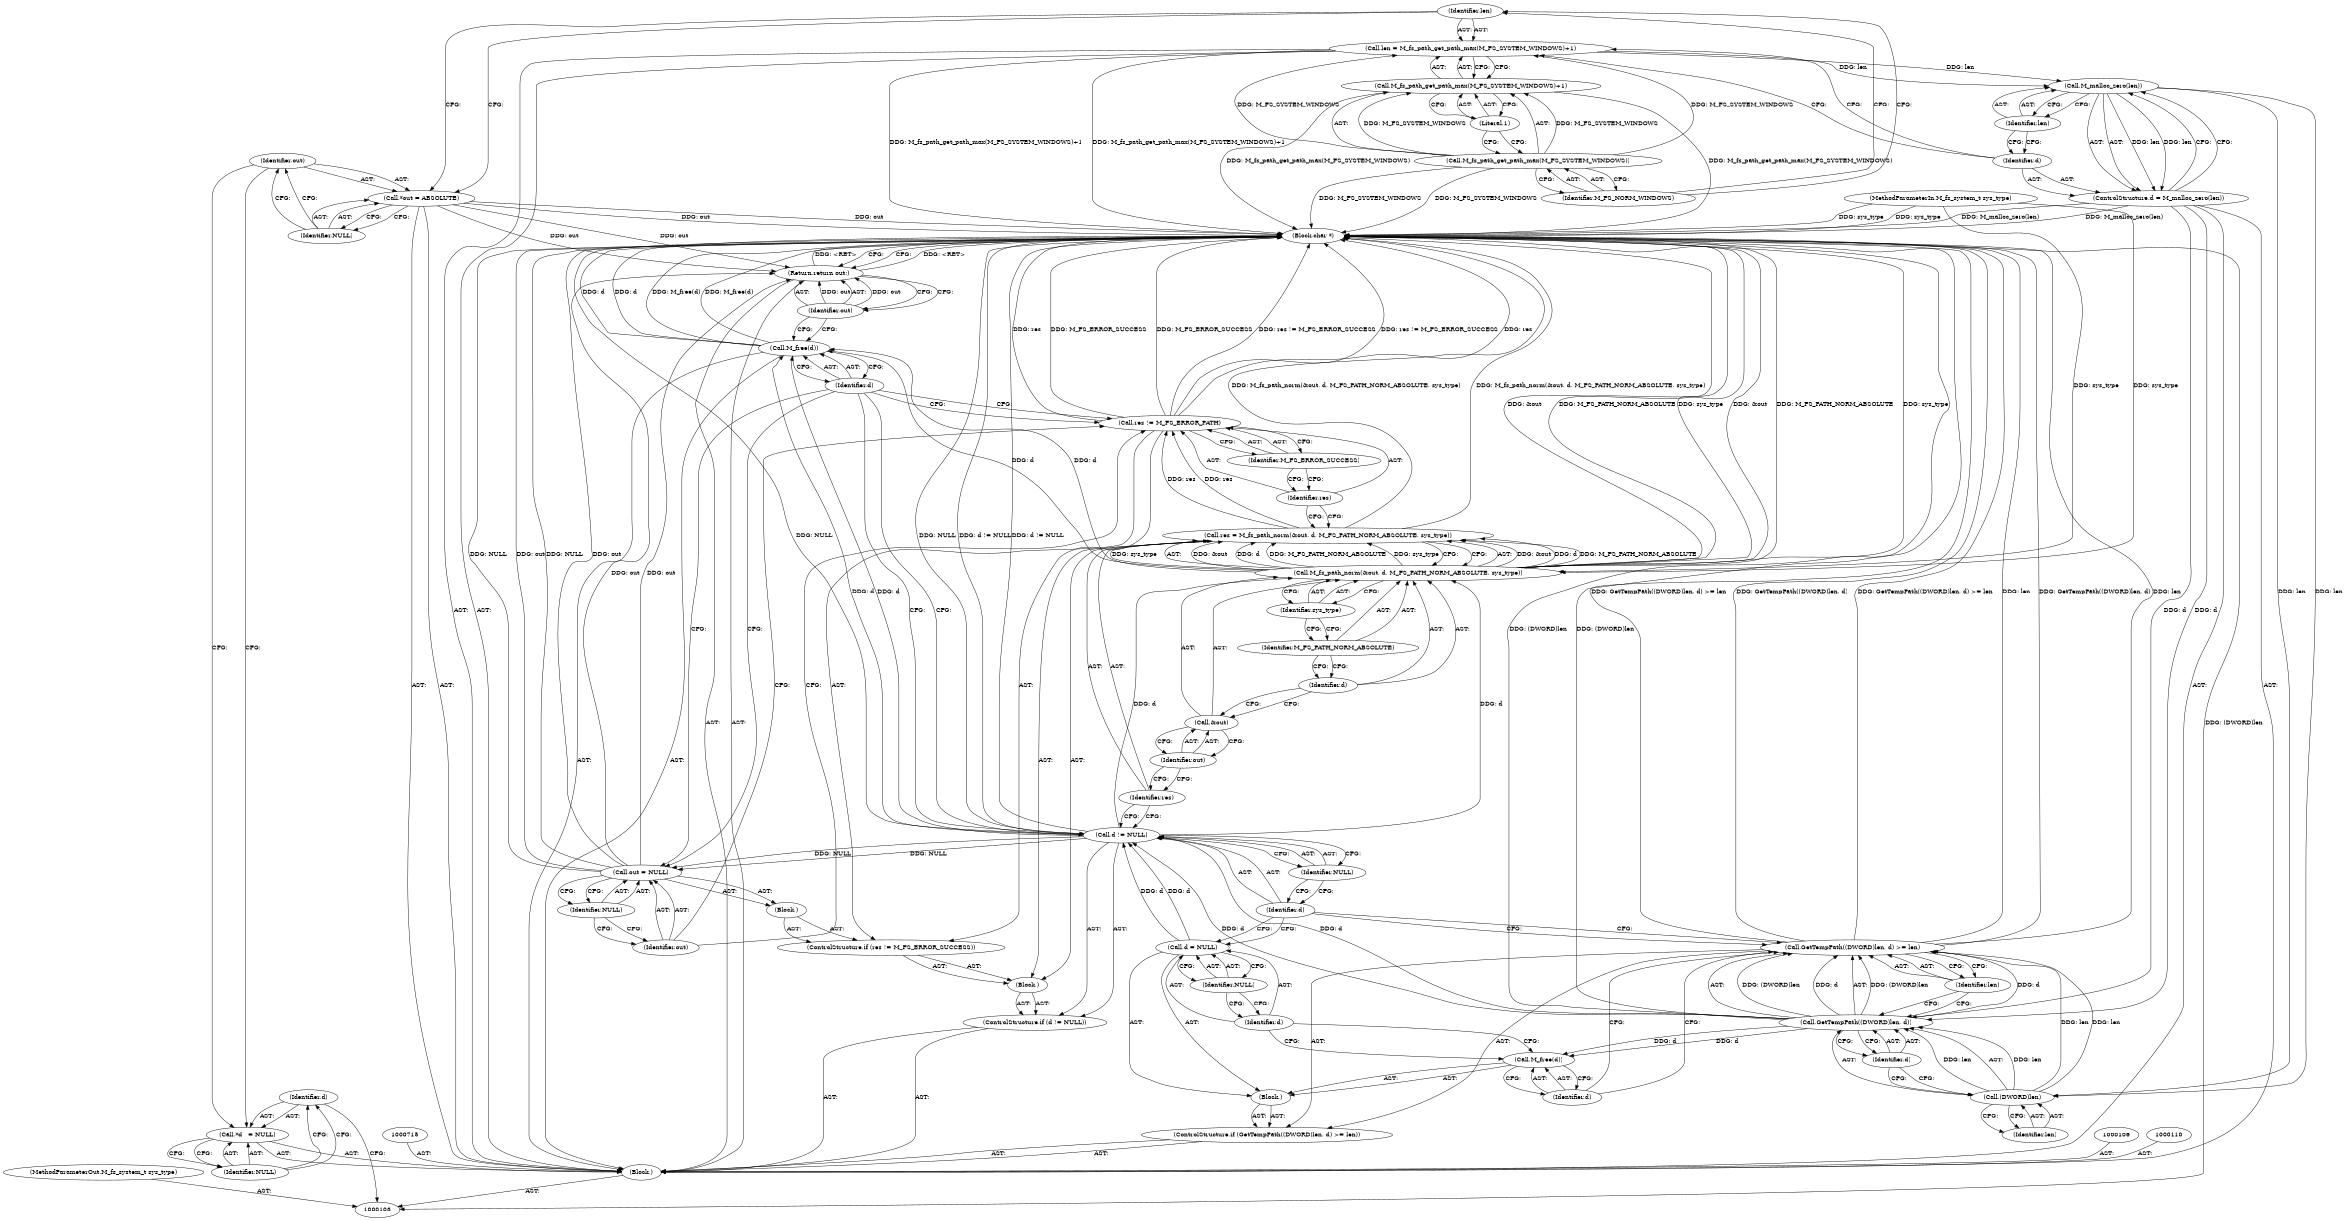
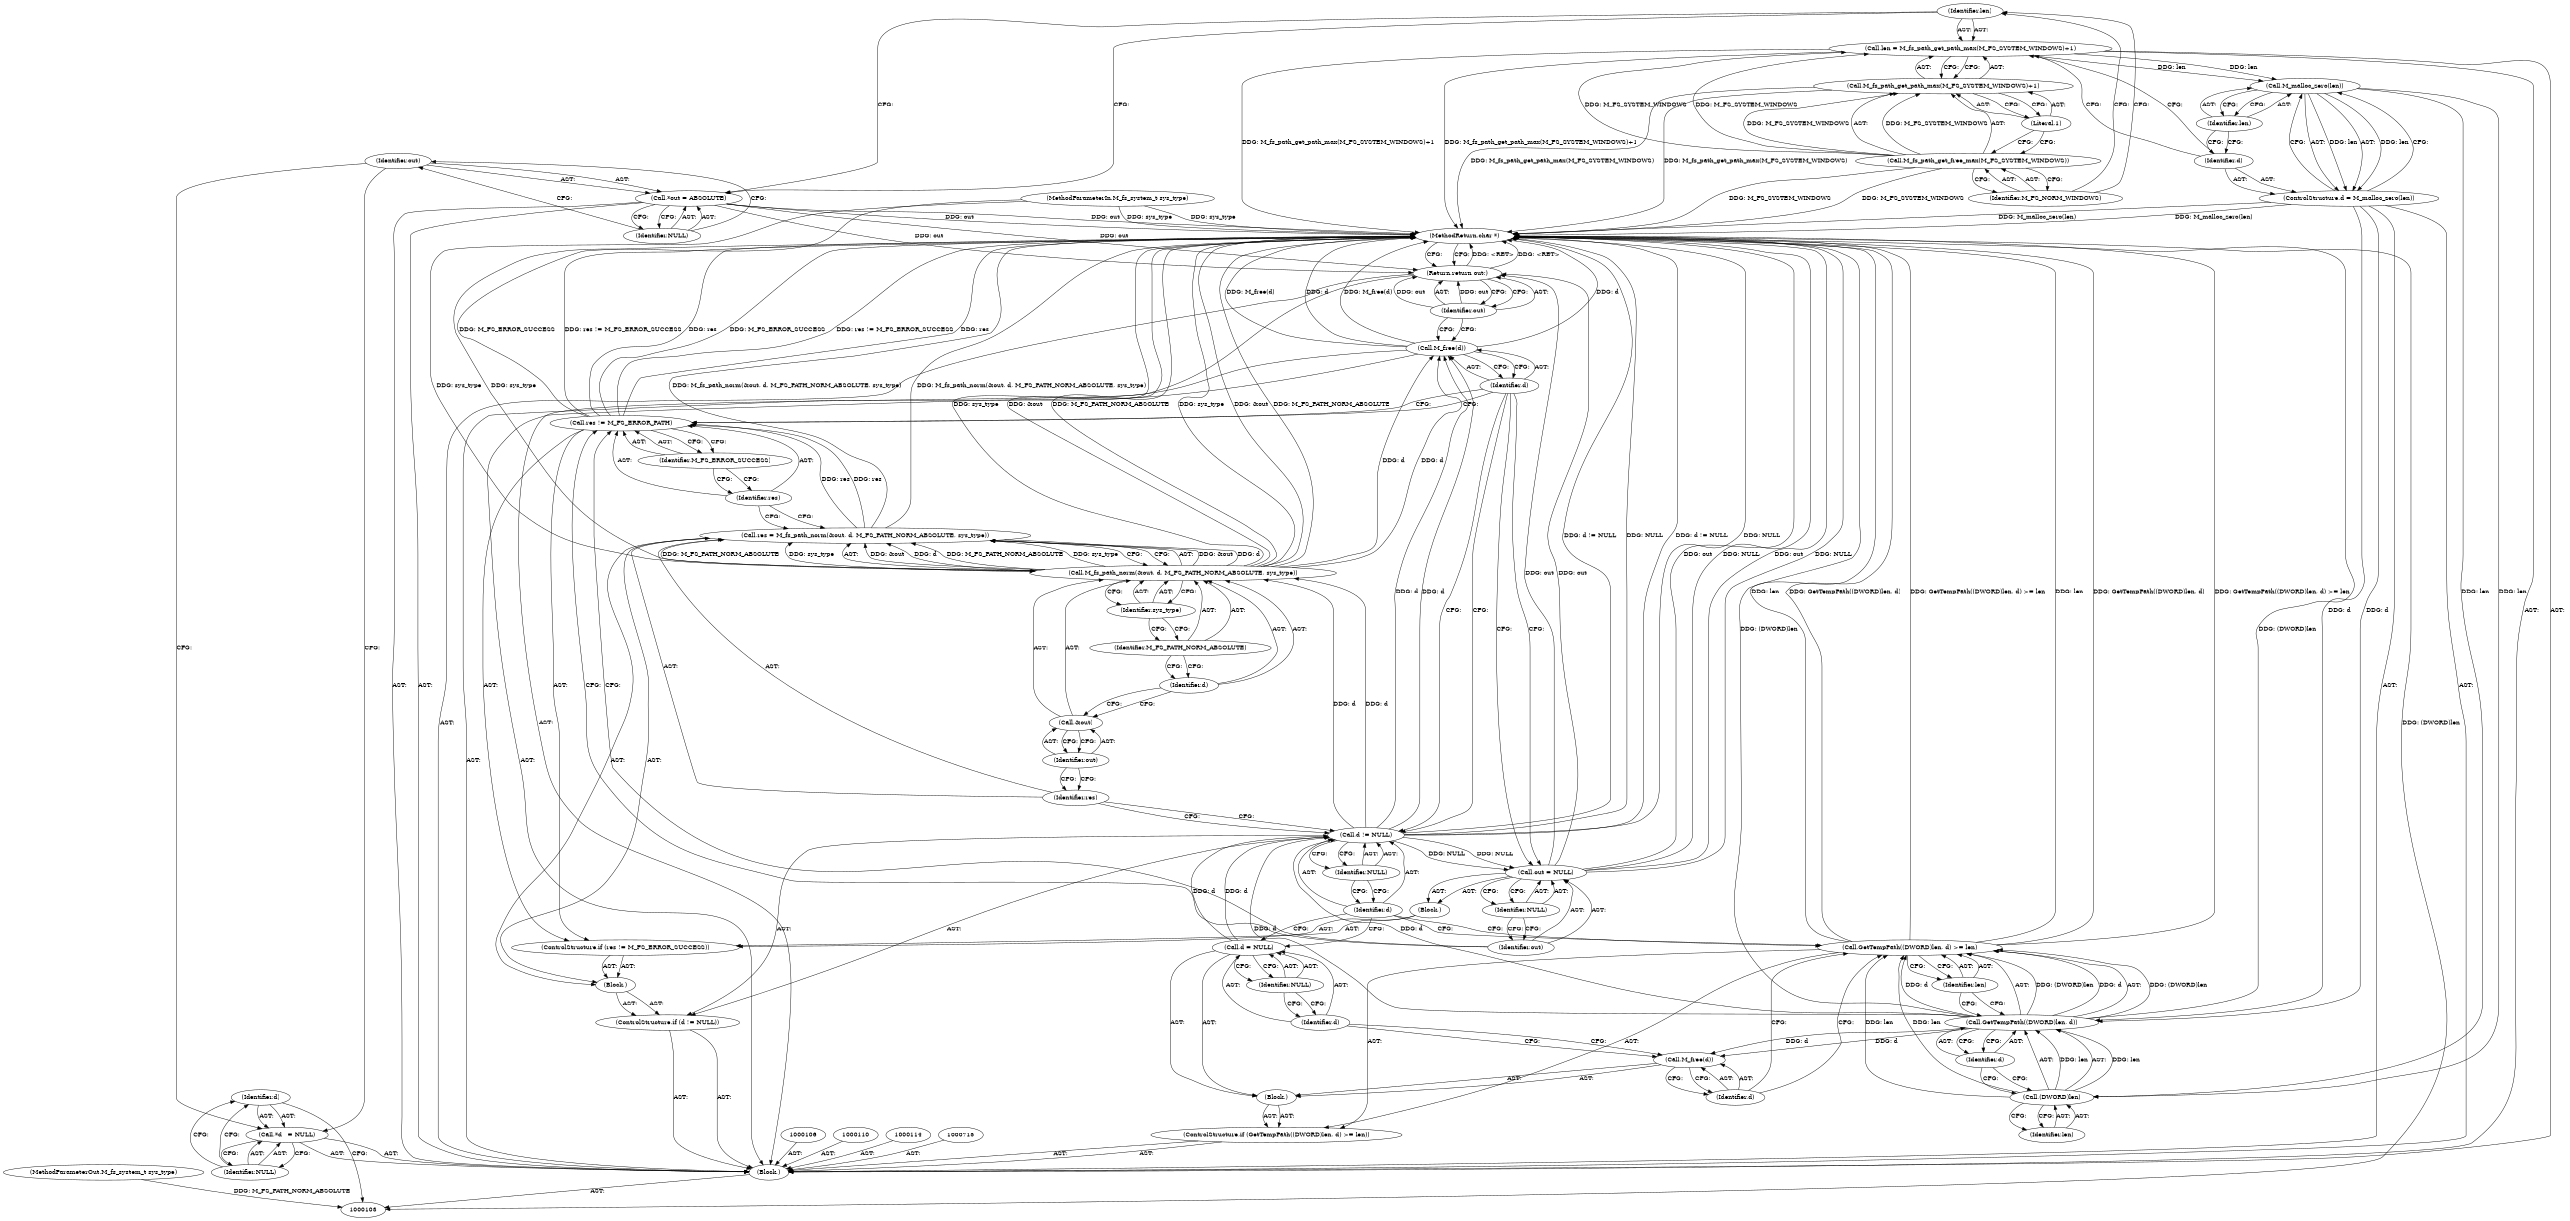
node "(Call,M_fs_path_get_path_max(M_FS_SYSTEM_WINDOWS))": label "(Call,M_fs_path_get_path_max(M_FS_SYSTEM_WINDOWS))" -> "(Call,M_fs_path_get_free_max(M_FS_SYSTEM_WINDOWS))"
node "(Block,char *)": label "(Block,char *)" -> "(MethodReturn,char *)"
node "1000114": added
edge "(MethodParameterOut,M_fs_system_t sys_type)" -> "1000103": label "AST: " -> "DDG: M_FS_PATH_NORM_ABSOLUTE"
